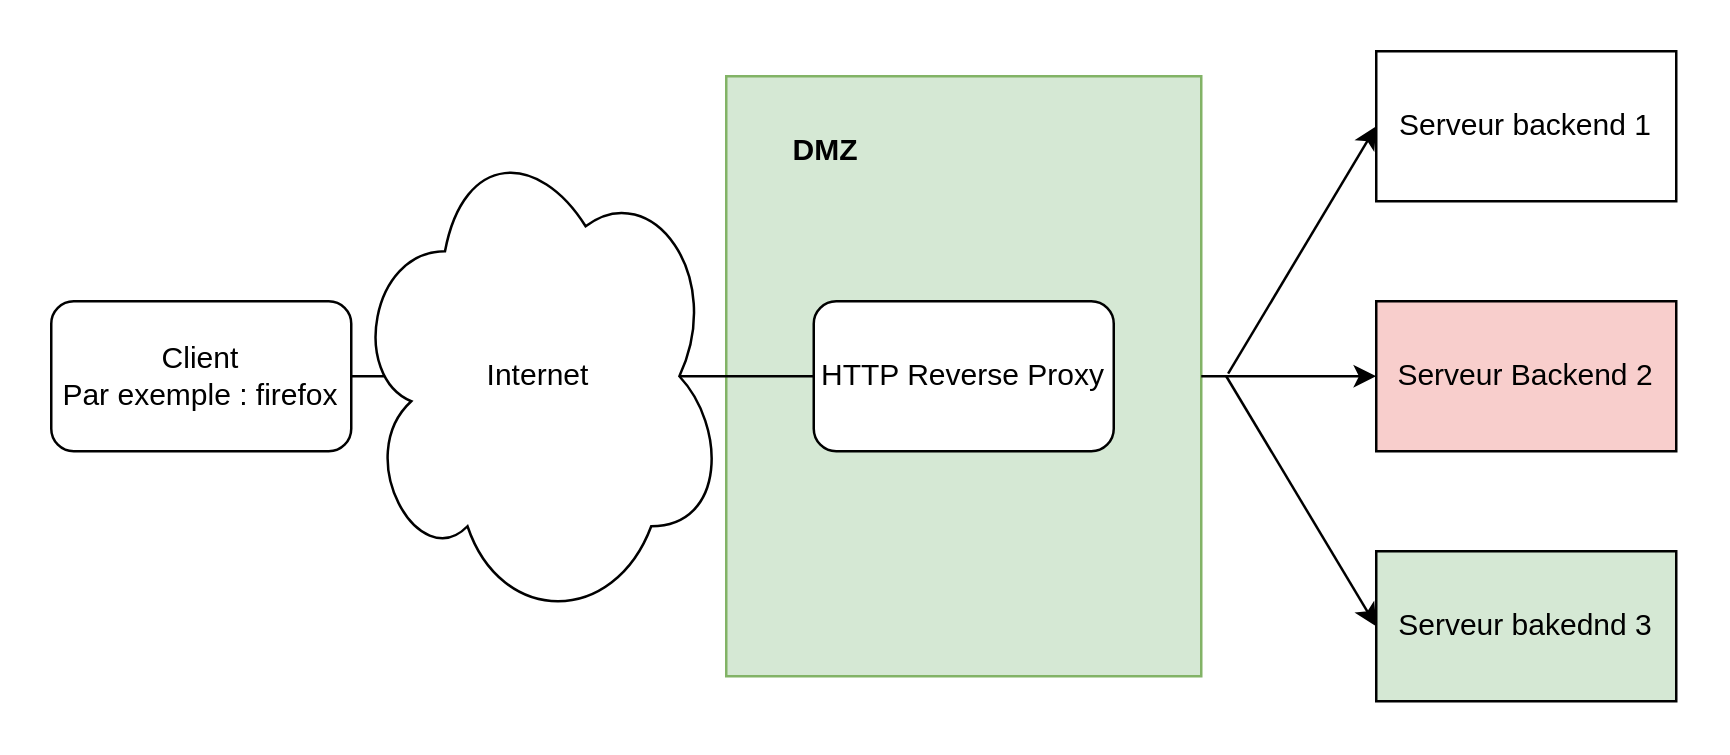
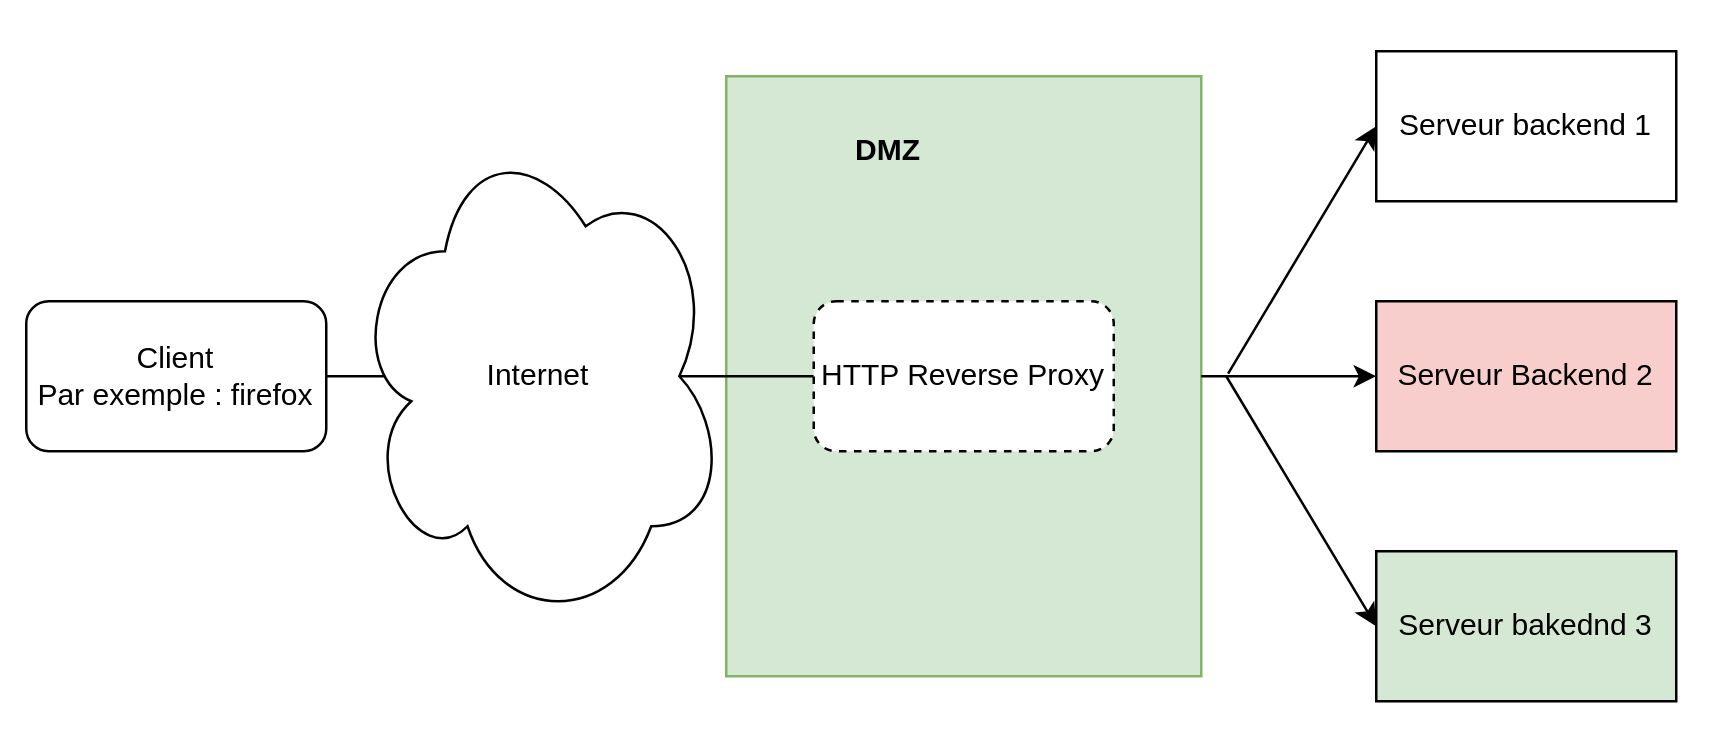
node "DMZ": moved (826, 151) -> (889, 151)
node "Client Par exemple : firefox": moved (201, 376) -> (176, 376)
node "HTTP Reverse Proxy": style solid -> dashed
